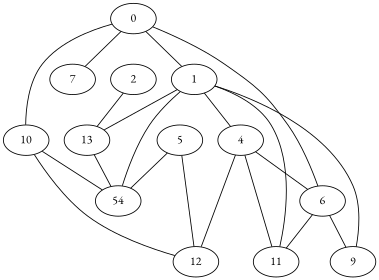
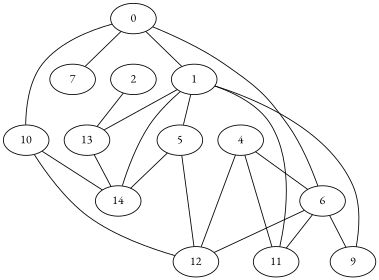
edge "1" -- "4": now "1" -- "5"
node "54": label "54" -> "14"
edge "6" -- "12": added
